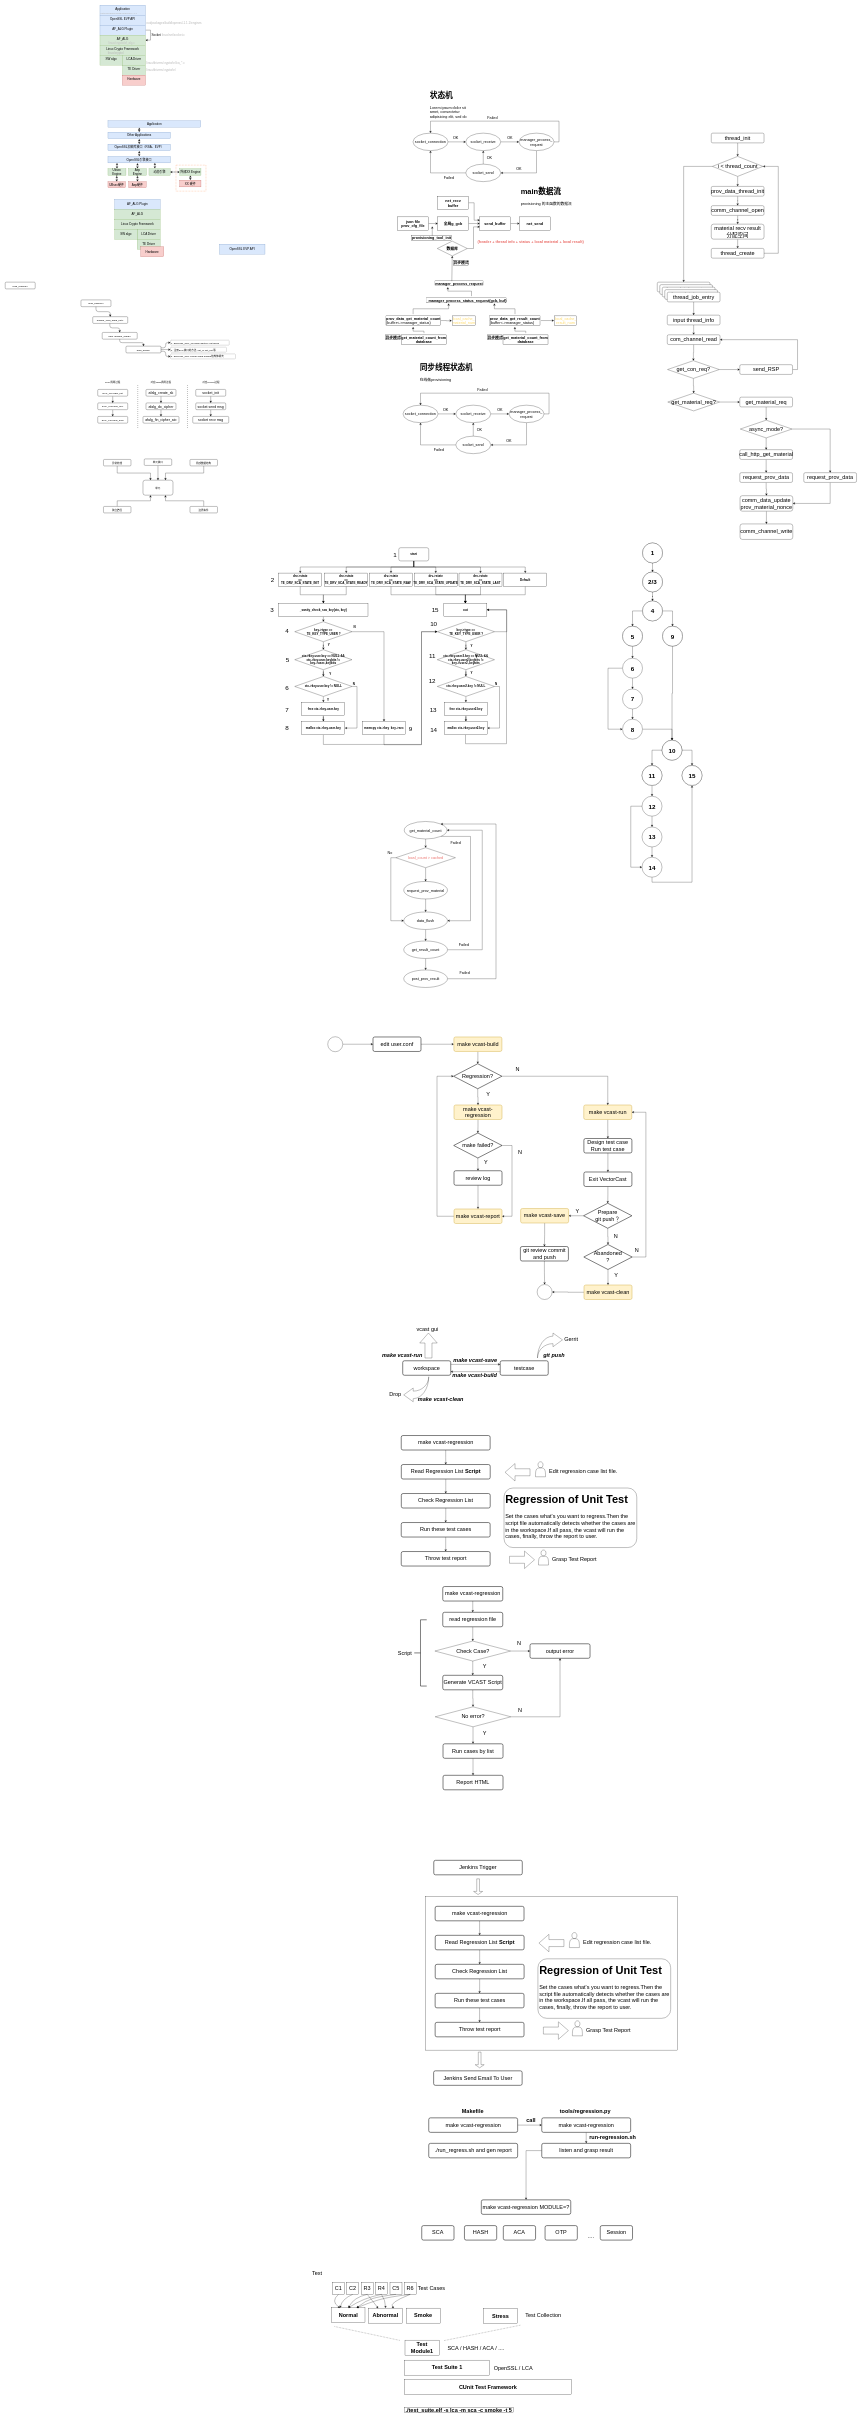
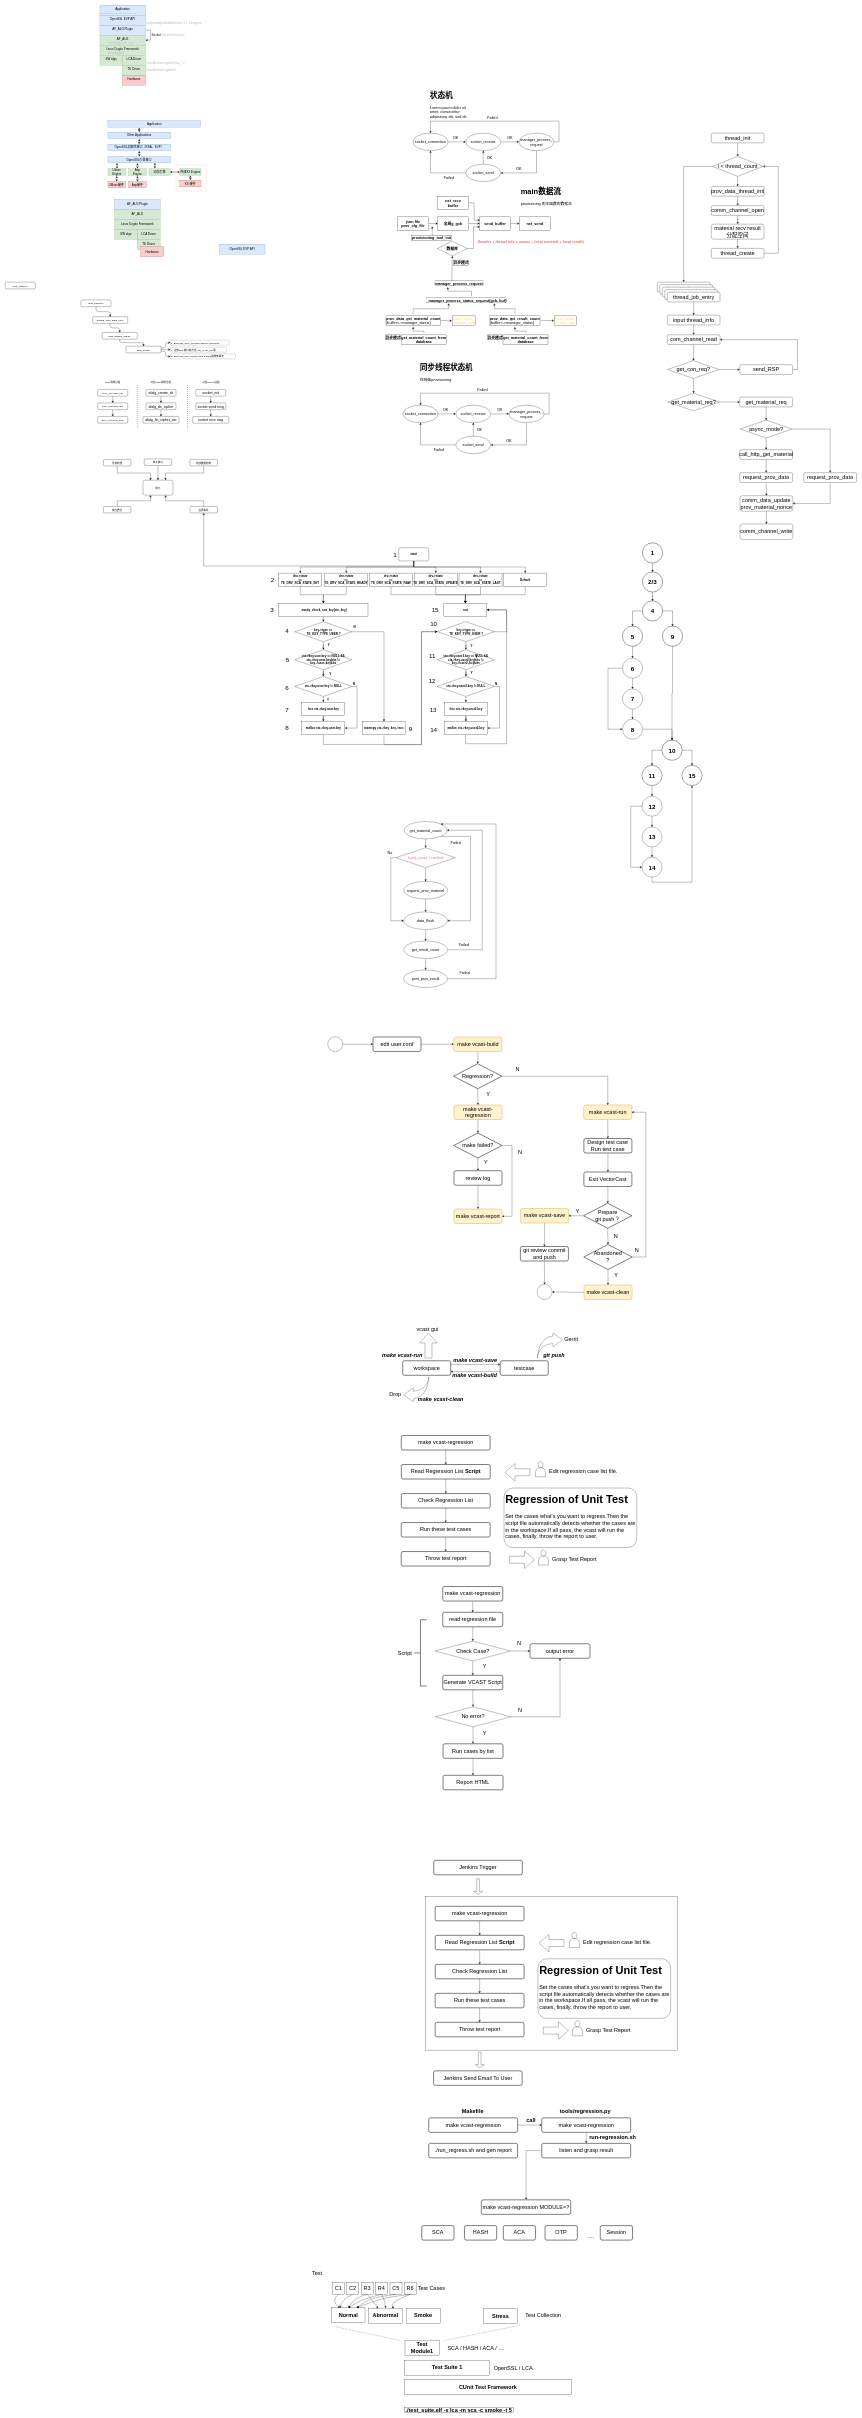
edge "start" -> "drv->state == TE_DRV_SCA_STATE_RAW": now "start" -> "边界条件"
edge "make vcast-report" -> "Regression?": removed
